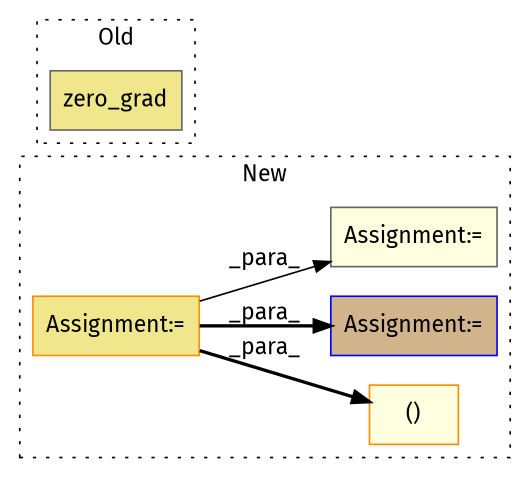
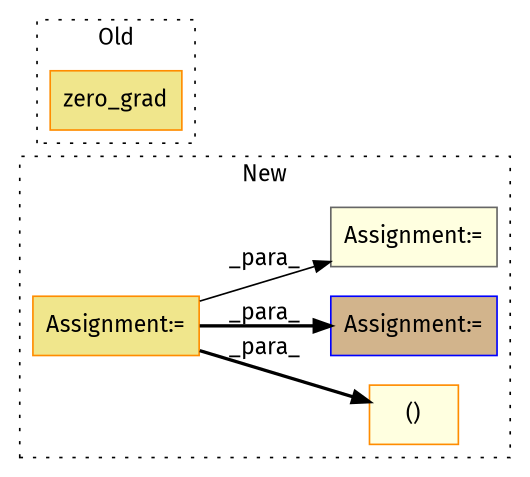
node "zero_grad": color gray40 -> darkorange
